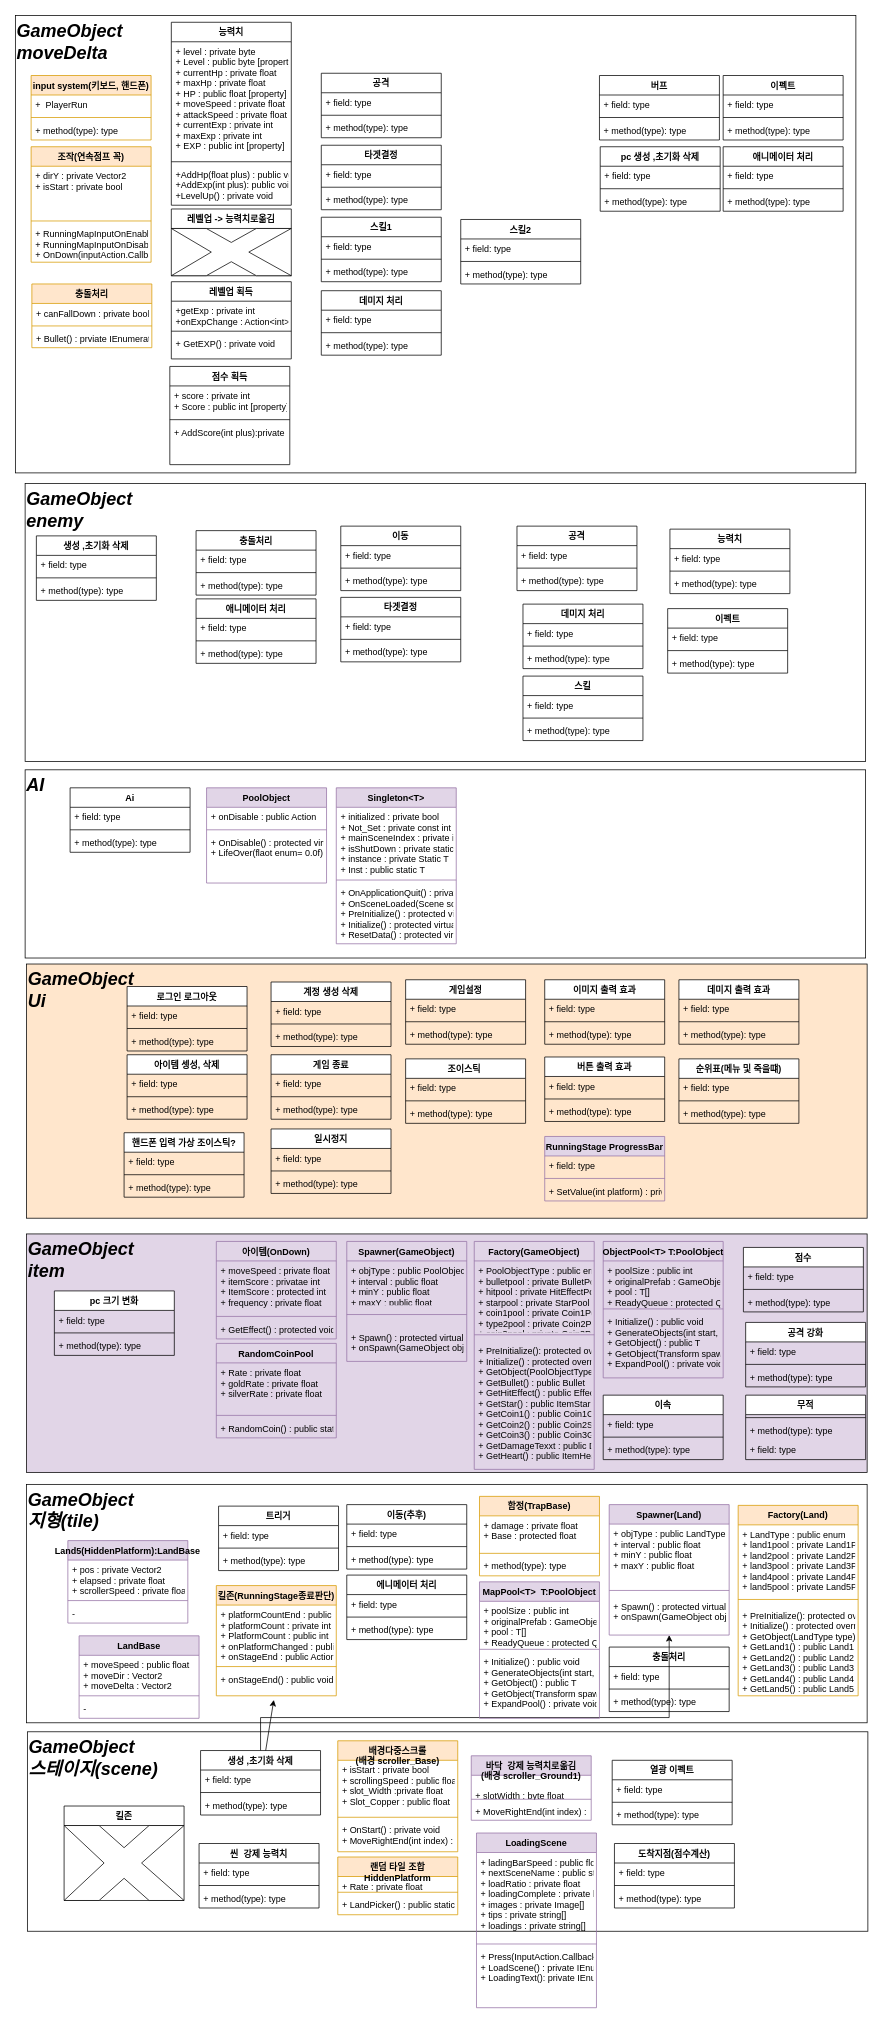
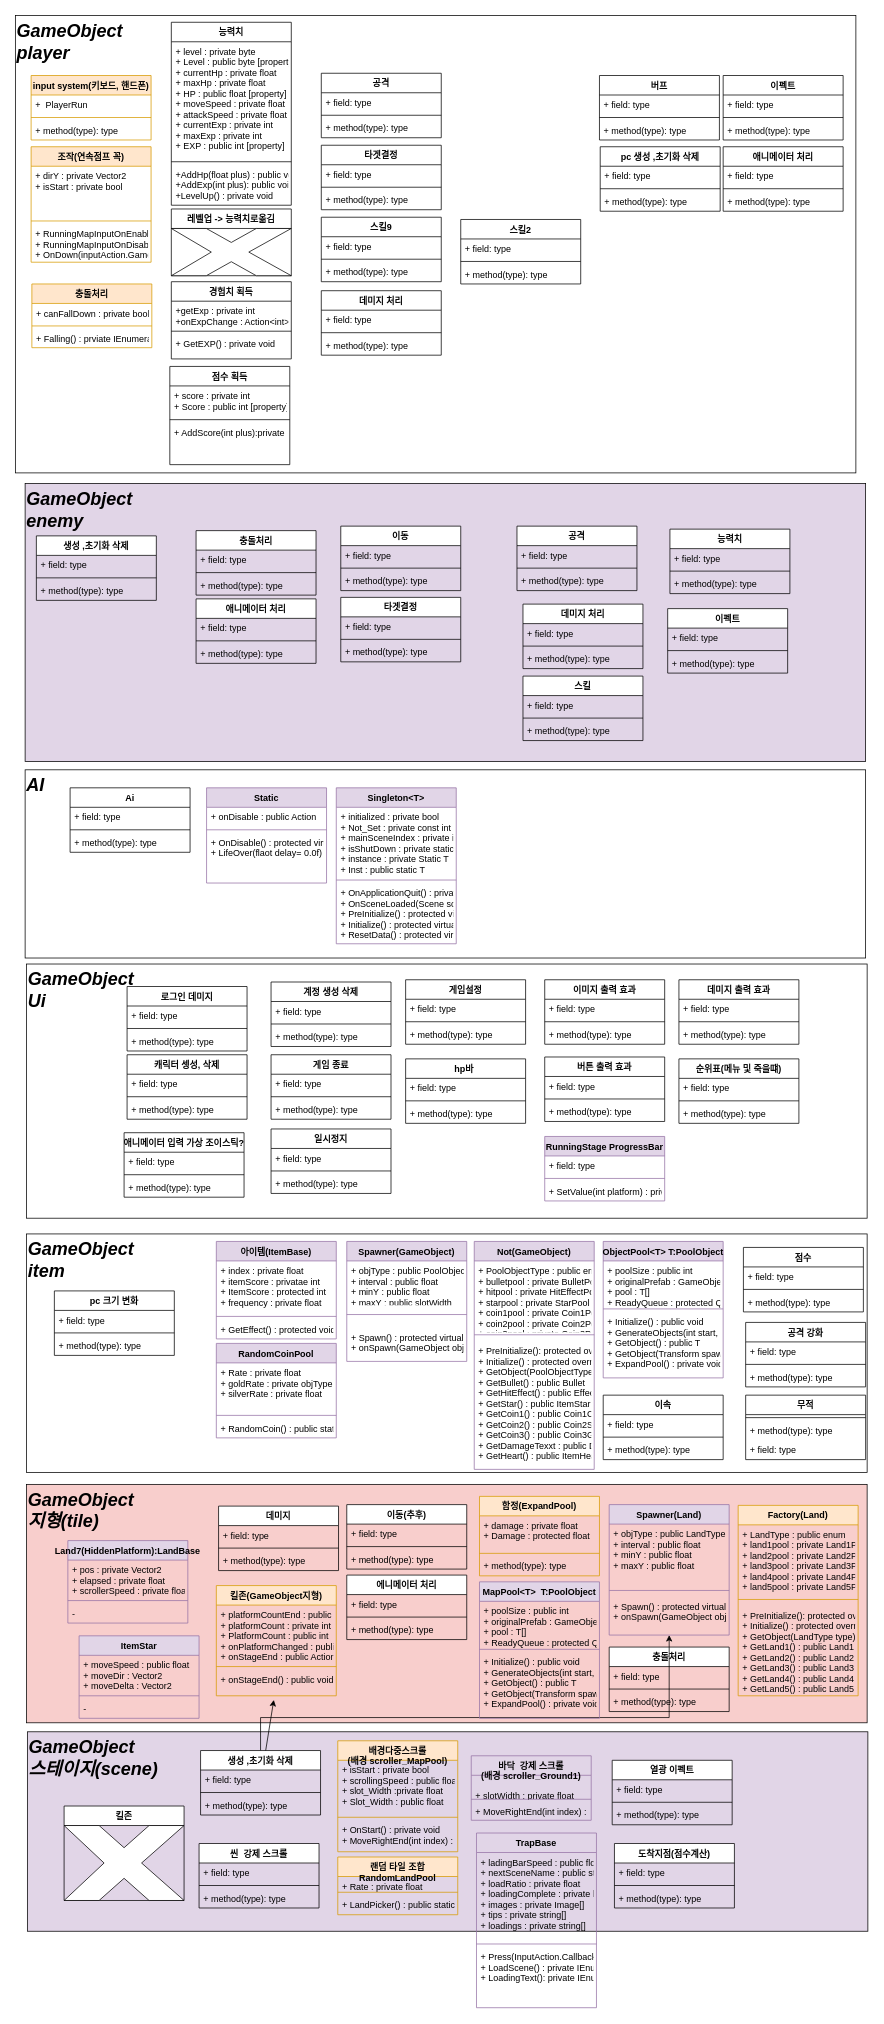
node "GameObjectmoveDelta": label "GameObjectmoveDelta" -> "GameObjectplayer"
node "스킬1": label "스킬1" -> "스킬9"
node "+ RunningMapInputOnEnable() : private void + RunningMapInputOnDisable(): private void + OnDown(inputAction.CallbackContext.obj):private void": label "+ RunningMapInputOnEnable() : private void + RunningMapInputOnDisable(): private void + OnDown(inputAction.CallbackContext.obj):private void" -> "+ RunningMapInputOnEnable() : private void + RunningMapInputOnDisable(): private void + OnDown(inputAction.GameObjectenemy.obj):private void"
node "레벨업 획득": label "레벨업 획득" -> "경험치 획득"
node "+ Bullet() : prviate IEnumerator": label "+ Bullet() : prviate IEnumerator" -> "+ Falling() : prviate IEnumerator"
node "GameObjectenemy": fillcolor #ffffff -> #e1d5e7
node "PoolObject": label "PoolObject" -> "Static"
node "+ OnDisable() : protected virtual void + LifeOver(flaot enum= 0.0f) : protected virtual IEnumerator": label "+ OnDisable() : protected virtual void + LifeOver(flaot enum= 0.0f) : protected virtual IEnumerator" -> "+ OnDisable() : protected virtual void + LifeOver(flaot delay= 0.0f) : protected virtual IEnumerator"
node "로그인 로그아웃": label "로그인 로그아웃" -> "로그인 데미지"
node "아이템 셍성, 삭제": label "아이템 셍성, 삭제" -> "캐릭터 셍성, 삭제"
node "조이스틱": label "조이스틱" -> "hp바"
node "GameObjectUi": fillcolor #ffe6cc -> #ffffff
node "핸드폰 입력 가상 조이스틱?": label "핸드폰 입력 가상 조이스틱?" -> "애니메이터 입력 가상 조이스틱?"
node "아이템(OnDown)": label "아이템(OnDown)" -> "아이템(ItemBase)"
node "Factory(GameObject)": label "Factory(GameObject)" -> "Not(GameObject)"
node "+ moveSpeed : private float + itemScore : privatae int + ItemScore : protected int + frequency : private float": label "+ moveSpeed : private float + itemScore : privatae int + ItemScore : protected int + frequency : private float" -> "+ index : private float + itemScore : privatae int + ItemScore : protected int + frequency : private float"
node "+ objType : public PoolObjectType + interval : public float + minY : public float + maxY : public float": label "+ objType : public PoolObjectType + interval : public float + minY : public float + maxY : public float" -> "+ objType : public PoolObjectType + interval : public float + minY : public float + maxY : public slotWidth"
node "+ PoolObjectType : public enum + bulletpool : private BulletPool + hitpool : private HitEffectPool + starpool : private StarPool + coin1pool : private Coin1Pool + type2pool : private Coin2Pool + coin3pool : private Coin3Pool + DamageTextpool :": label "+ PoolObjectType : public enum + bulletpool : private BulletPool + hitpool : private HitEffectPool + starpool : private StarPool + coin1pool : private Coin1Pool + type2pool : private Coin2Pool + coin3pool : private Coin3Pool + DamageTextpool :" -> "+ PoolObjectType : public enum + bulletpool : private BulletPool + hitpool : private HitEffectPool + starpool : private StarPool + coin1pool : private Coin1Pool + coin2pool : private Coin2Pool + coin3pool : private Coin3Pool + DamageTextpool :"
node "GameObjectitem": fillcolor #e1d5e7 -> #ffffff
node "+ Rate : private float + goldRate : private float + silverRate : private float": label "+ Rate : private float + goldRate : private float + silverRate : private float" -> "+ Rate : private float + goldRate : private objType + silverRate : private float"
node "함정(TrapBase)": label "함정(TrapBase)" -> "함정(ExpandPool)"
node "트리거": label "트리거" -> "데미지"
node "+ damage : private float + Base : protected float": label "+ damage : private float + Base : protected float" -> "+ damage : private float + Damage : protected float"
node "Land5(HiddenPlatform):LandBase": label "Land5(HiddenPlatform):LandBase" -> "Land7(HiddenPlatform):LandBase"
node "킬존(RunningStage종료판단)": label "킬존(RunningStage종료판단)" -> "킬존(GameObject지형)"
node "GameObject지형(tile)": fillcolor #ffffff -> #f8cecc
node "LandBase": label "LandBase" -> "ItemStar"
node "배경다중스크롤 (배경 scroller_Base)": label "배경다중스크롤 (배경 scroller_Base)" -> "배경다중스크롤 (배경 scroller_MapPool)"
node "바닥 강제 능력치로옮김 (배경 scroller_Ground1)": label "바닥 강제 능력치로옮김 (배경 scroller_Ground1)" -> "바닥 강제 스크롤 (배경 scroller_Ground1)"
node "+ isStart : private bool + scrollingSpeed : public float + slot_Width :private float + Slot_Copper : public float": label "+ isStart : private bool + scrollingSpeed : public float + slot_Width :private float + Slot_Copper : public float" -> "+ isStart : private bool + scrollingSpeed : public float + slot_Width :private float + Slot_Width : public float"
node "+ slotWidth : byte float": label "+ slotWidth : byte float" -> "+ slotWidth : private float"
node "GameObject 스테이지(scene)": fillcolor #ffffff -> #e1d5e7
node "LoadingScene": label "LoadingScene" -> "TrapBase"
node "씬 강제 능력치": label "씬 강제 능력치" -> "씬 강제 스크롤"
node "랜덤 타일 조합 HiddenPlatform": label "랜덤 타일 조합 HiddenPlatform" -> "랜덤 타일 조합 RandomLandPool"
